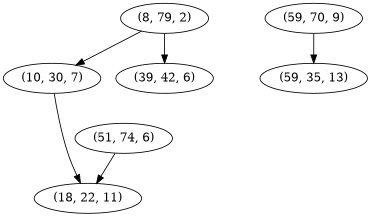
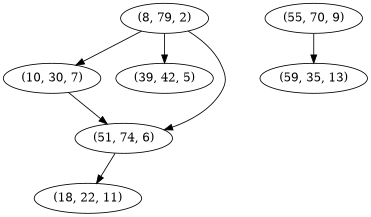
node "(59, 70, 9)": label "(59, 70, 9)" -> "(55, 70, 9)"
node "(39, 42, 6)": label "(39, 42, 6)" -> "(39, 42, 5)"
edge "(8, 79, 2)" -> "(51, 74, 6)": added
edge "(10, 30, 7)" -> "(18, 22, 11)": now "(10, 30, 7)" -> "(51, 74, 6)"
